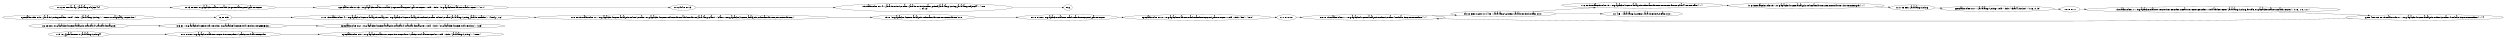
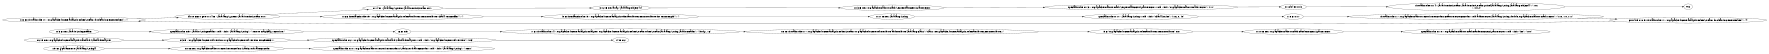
edge "$r14 = <java.lang.System: java.io.PrintStream out>" -> "$r12 = newarray (java.lang.Object)[1]": added
node "r11 = $r10": removed
node "$r5 = new java.io.StringReader": added
node "r4 = $r2": added
